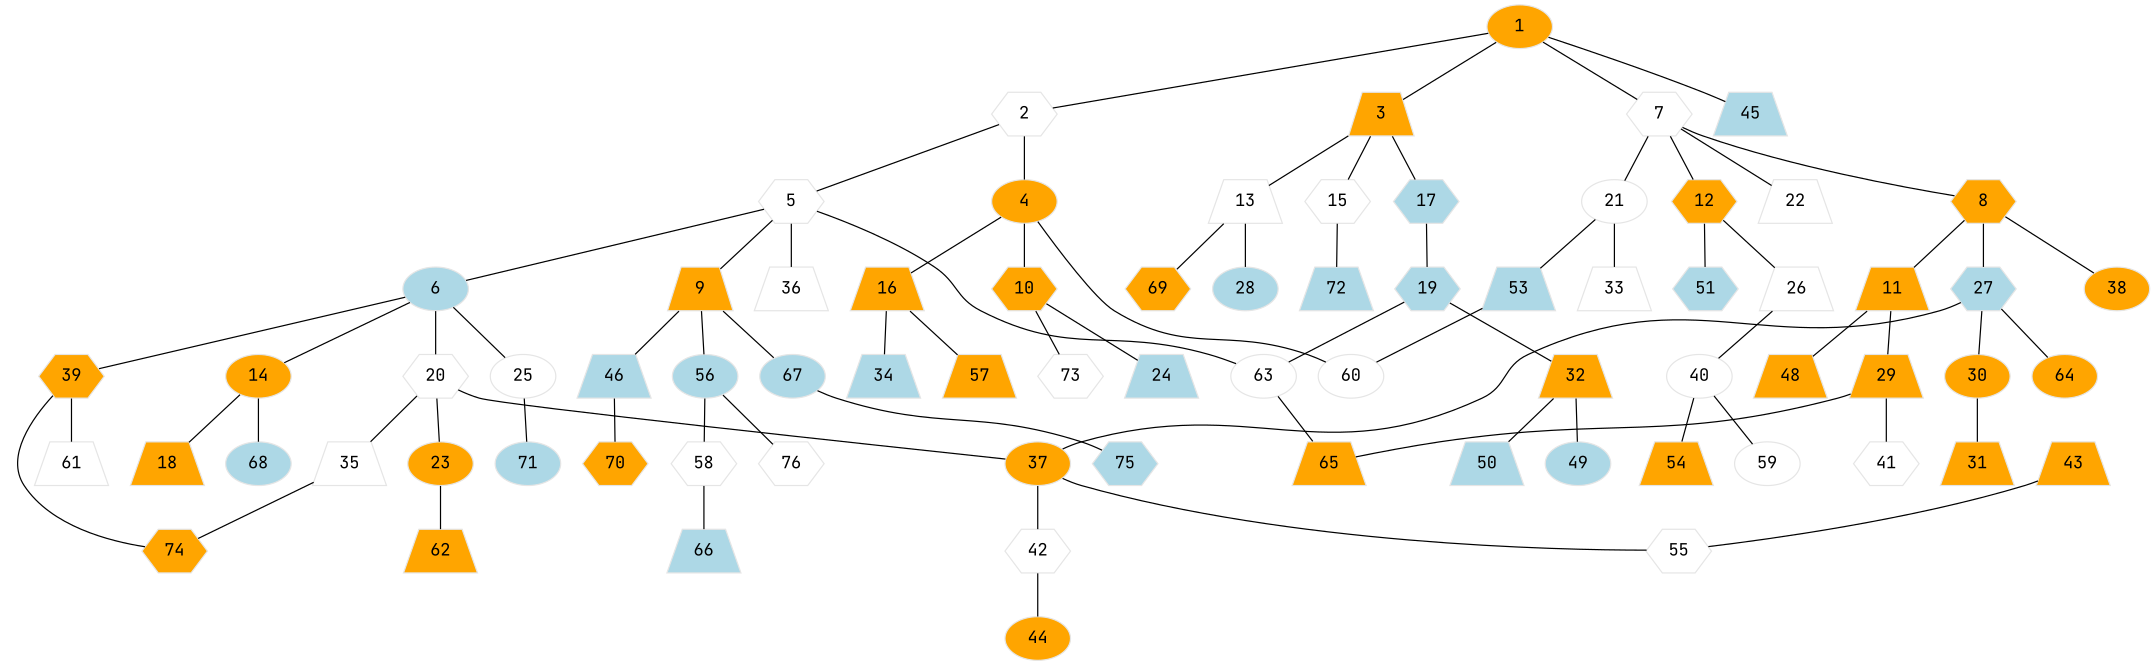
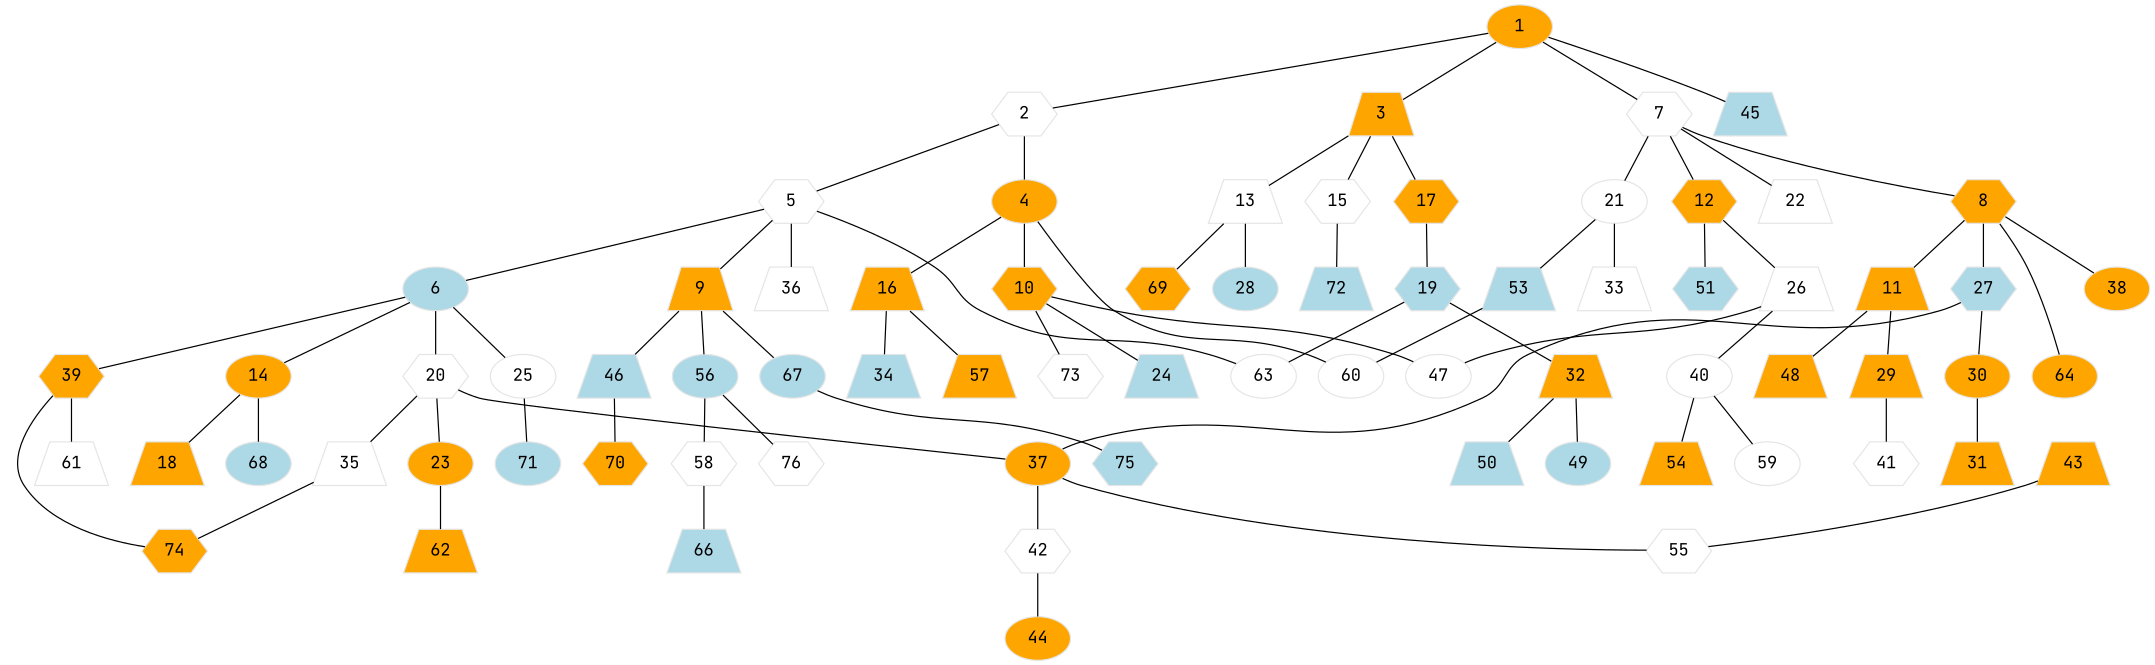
node "17": fillcolor lightblue -> orange
edge "27" -- "64": now "8" -- "64"
node "47": added
node "65": removed
